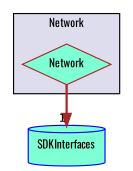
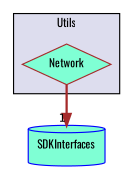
cluster "Network": label "Network" -> "Utils"
